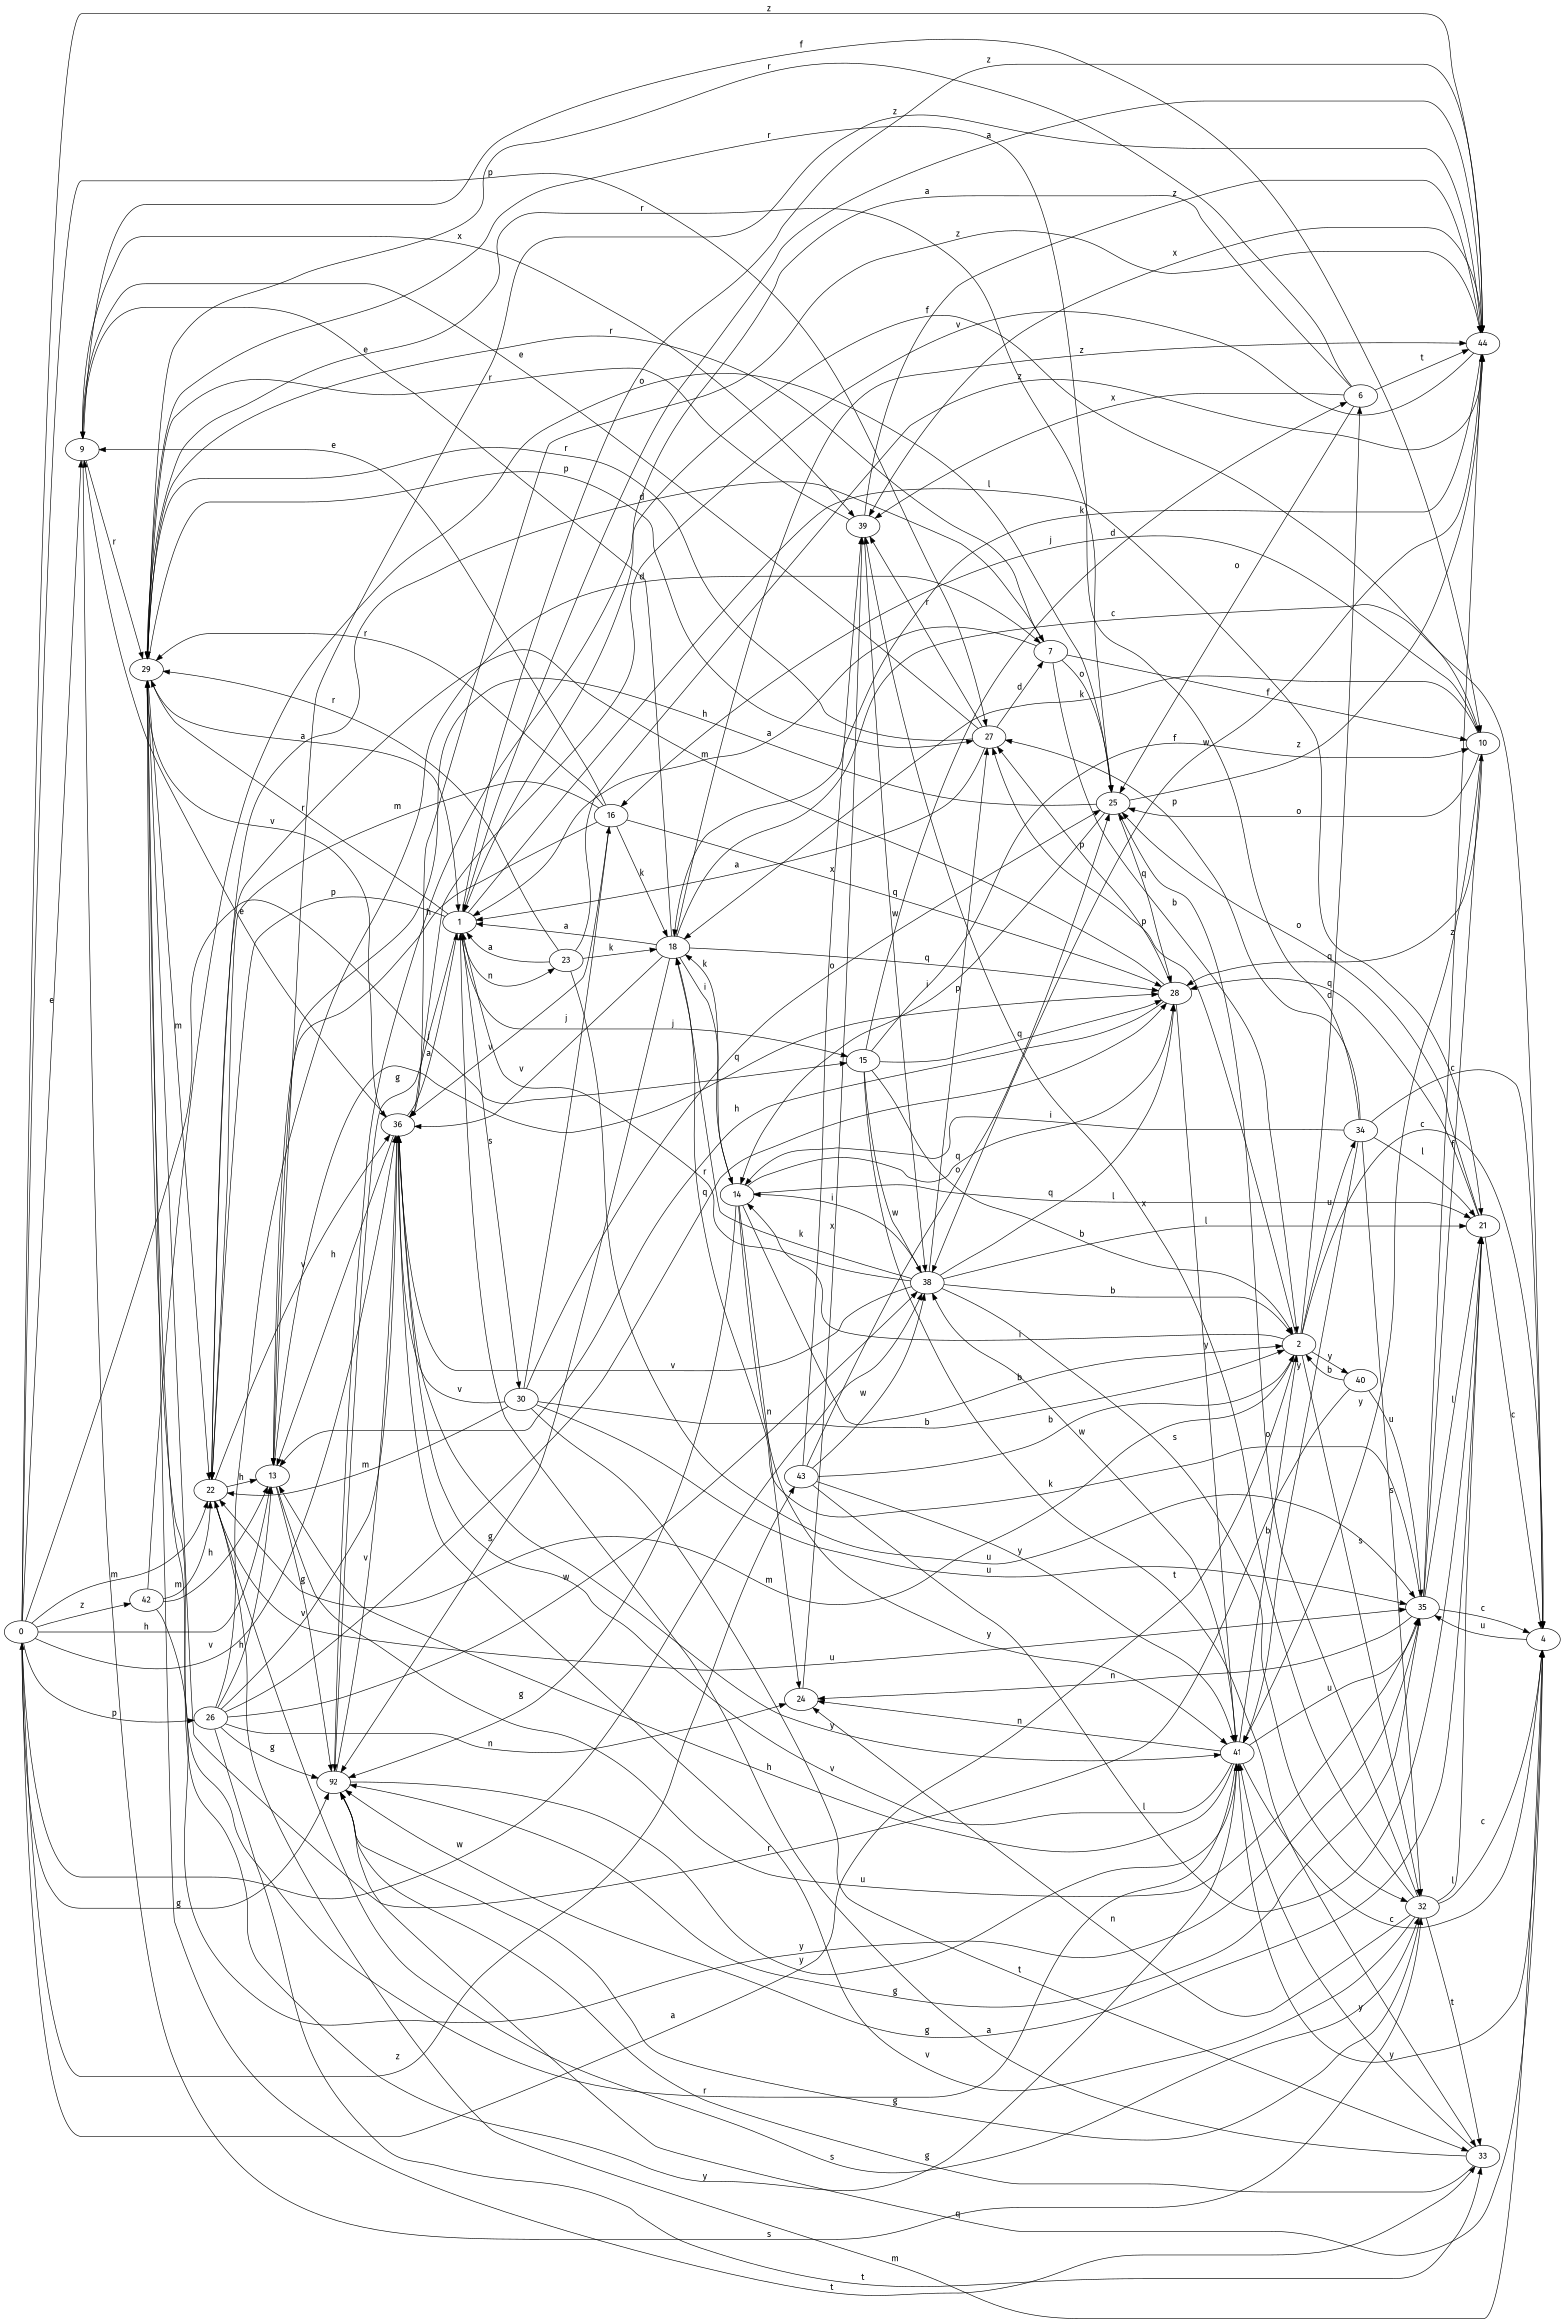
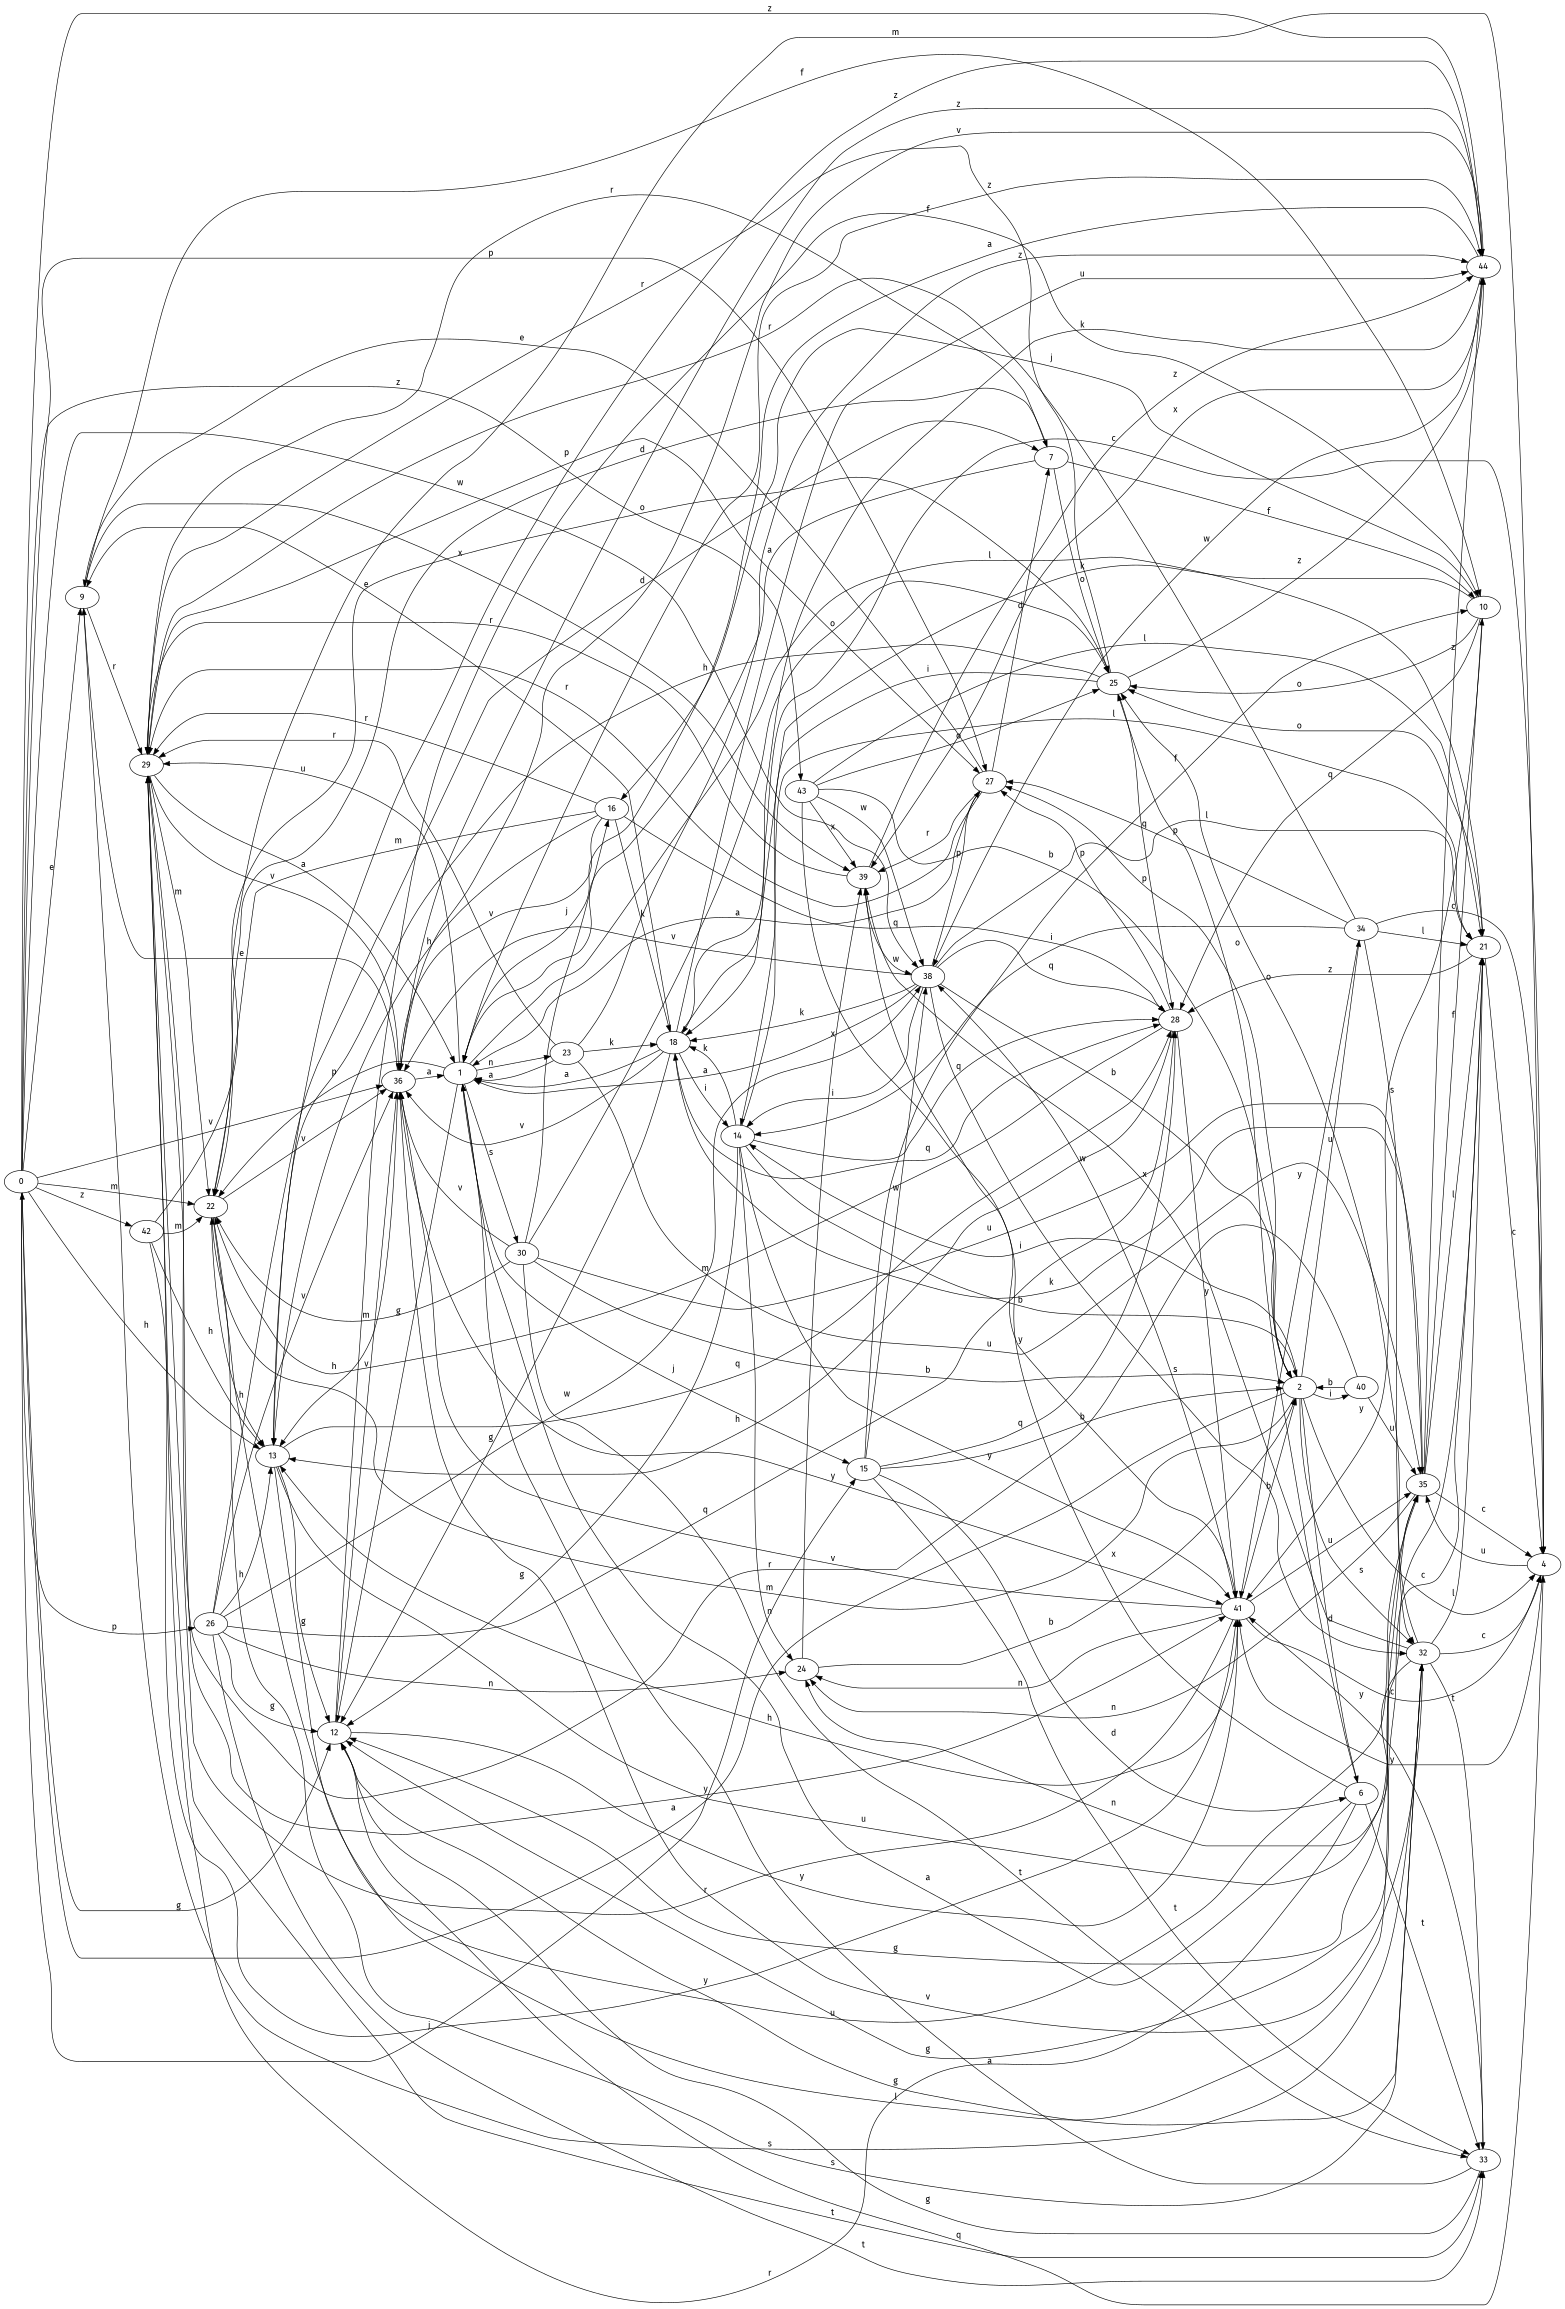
edge "18" -> "44": label "z" -> "u"
edge "6" -> "44": now "6" -> "33"
edge "16" -> "9": removed, label "e"
edge "1" -> "29": label "r" -> "u"
edge "7" -> "2": now "24" -> "2"
edge "21" -> "28": label "q" -> "z"
edge "38" -> "1": label "r" -> "a"
edge "2" -> "40": label "y" -> "i"
node "92": label "92" -> "12"
edge "42" -> "35": now "42" -> "41"
edge "13" -> "21": added, label "l"
